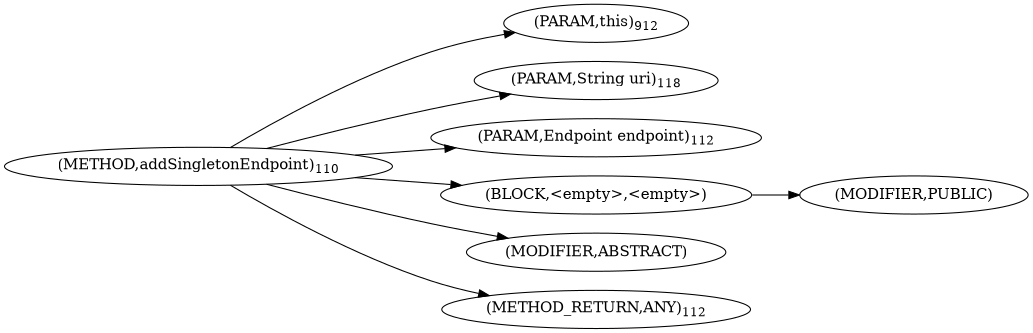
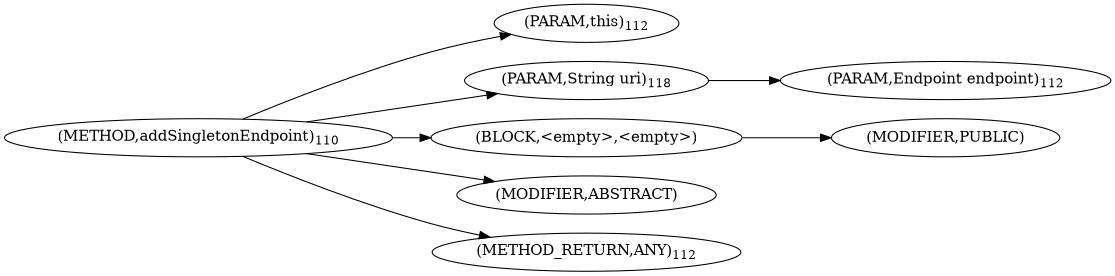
node "(PARAM,this)": text "912" -> "112"
edge "(METHOD,addSingletonEndpoint)" -> "(PARAM,Endpoint endpoint)": now "(PARAM,String uri)" -> "(PARAM,Endpoint endpoint)"
